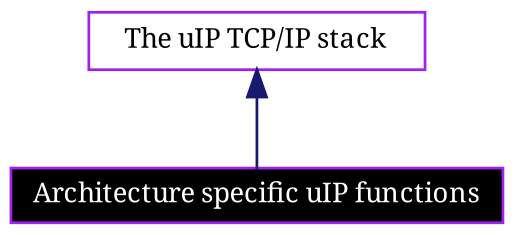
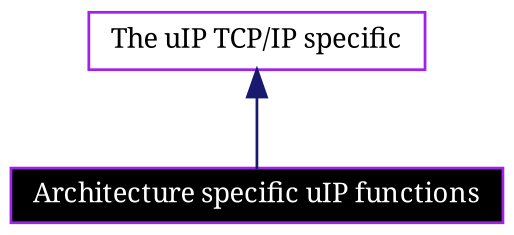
node "The uIP TCP/IP stack": label "The uIP TCP/IP stack" -> "The uIP TCP/IP specific"
